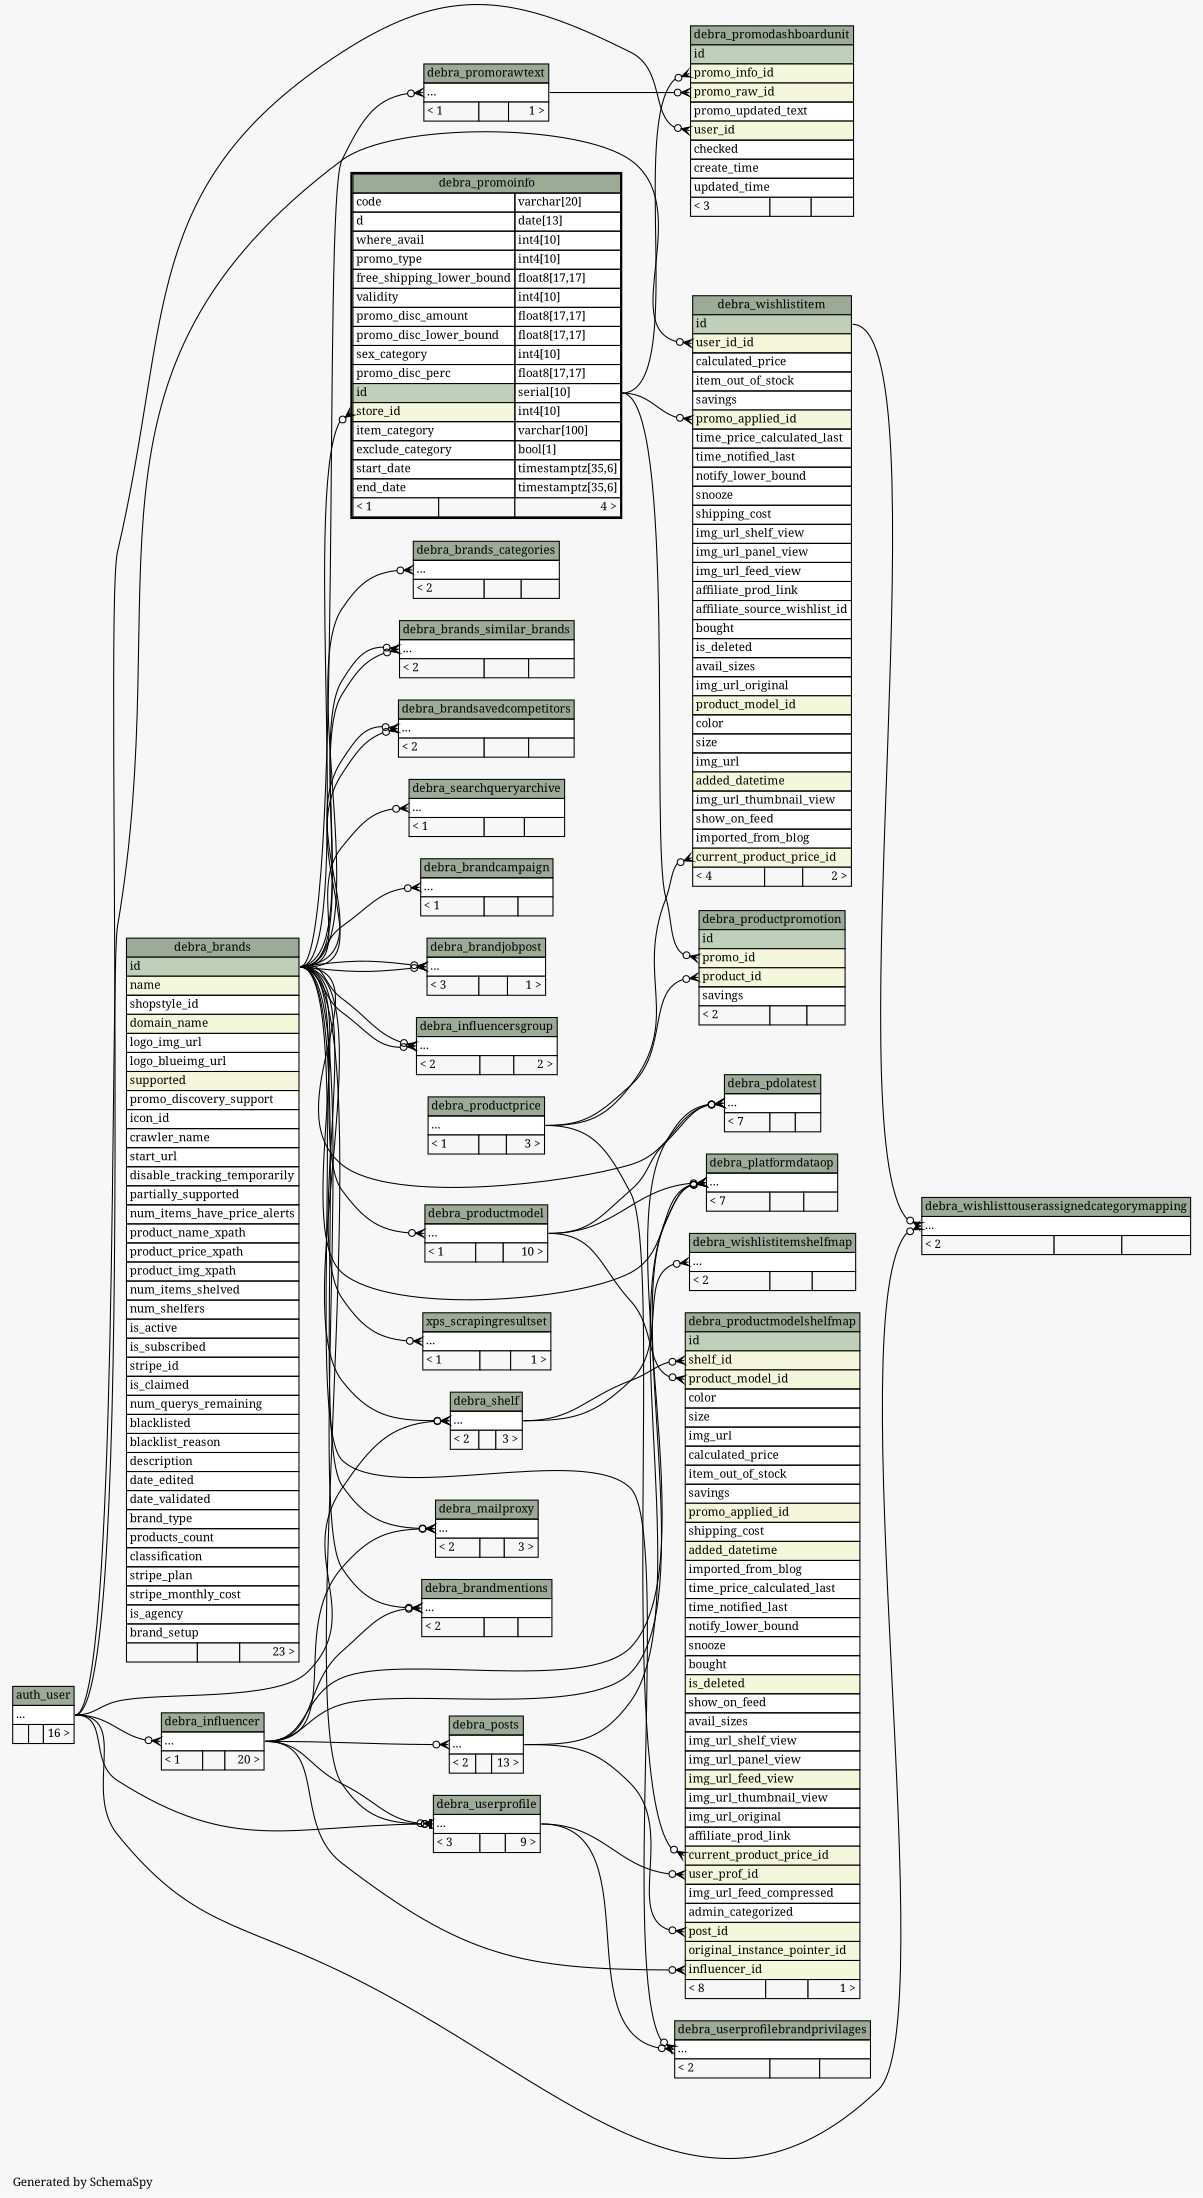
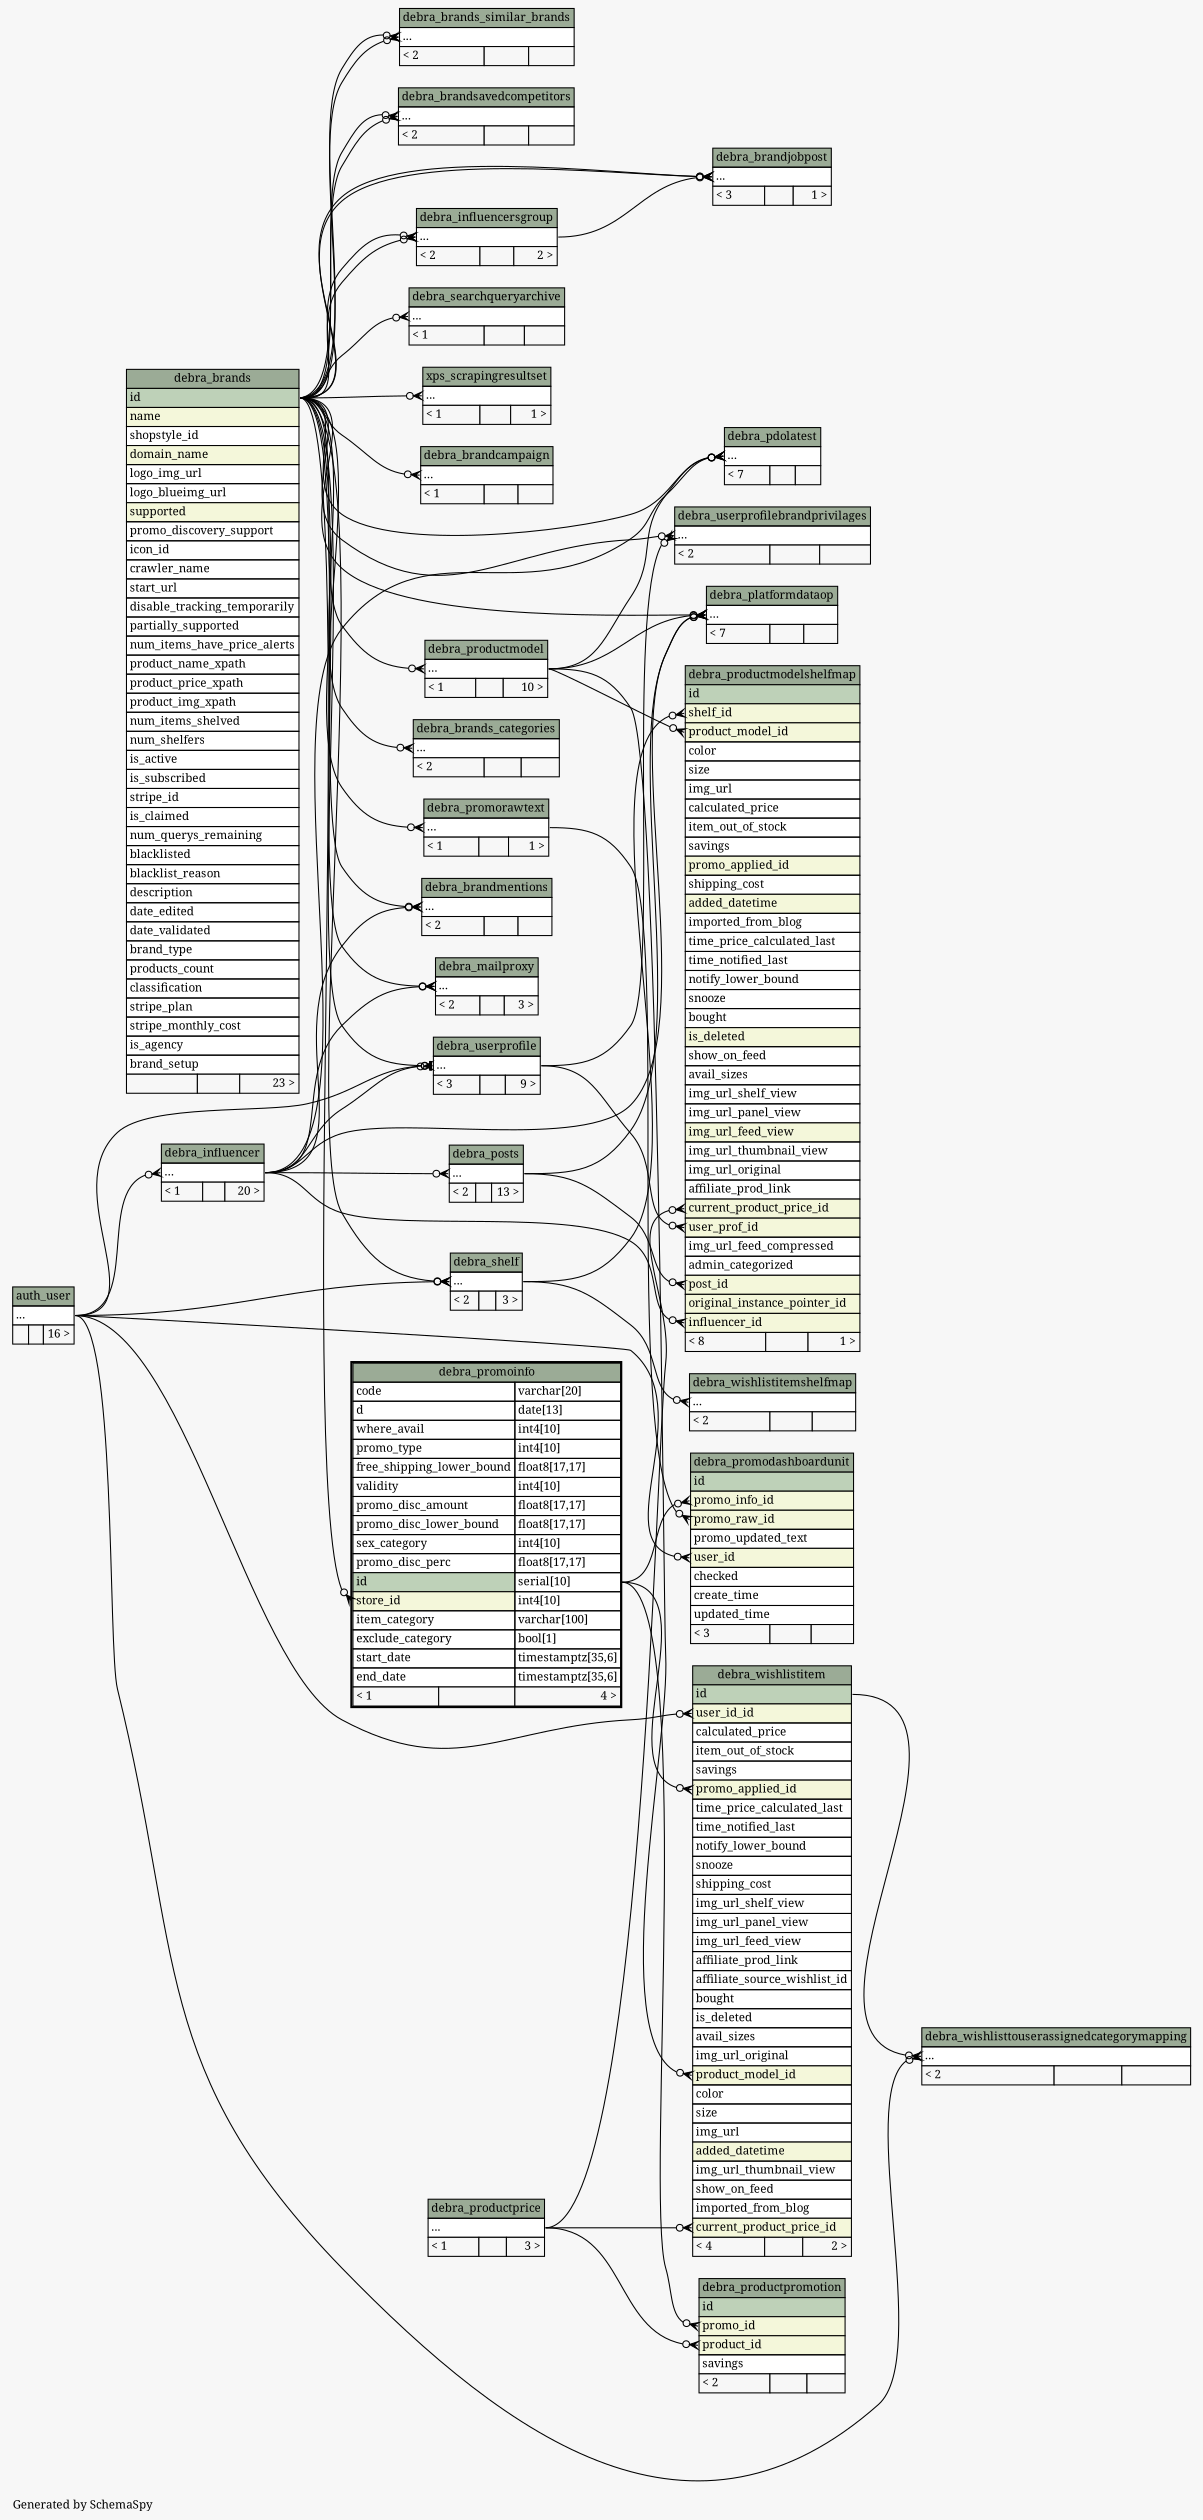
edge "debra_influencersgroup" -> "debra_brandjobpost": added
edge "debra_productmodel" -> "debra_wishlistitem": added
